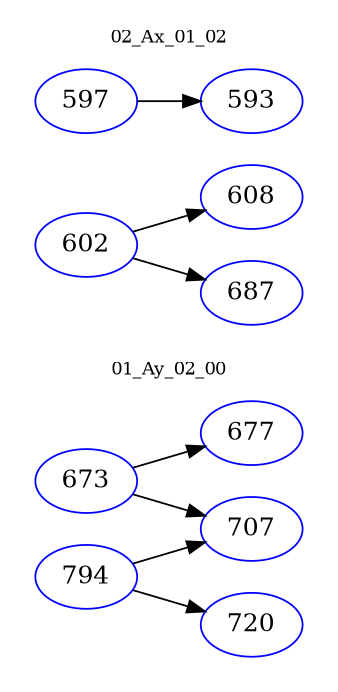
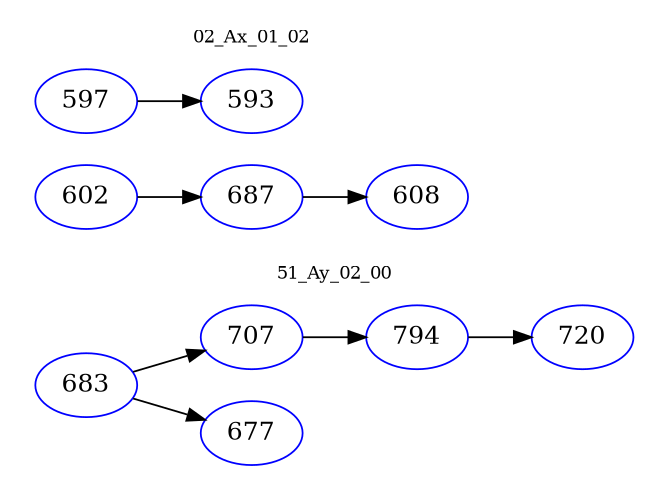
edge "602" -> "608": now "687" -> "608"
cluster "01_Ay_02_00": label "01_Ay_02_00" -> "51_Ay_02_00"
node "673": label "673" -> "683"
edge "794" -> "707": reversed
